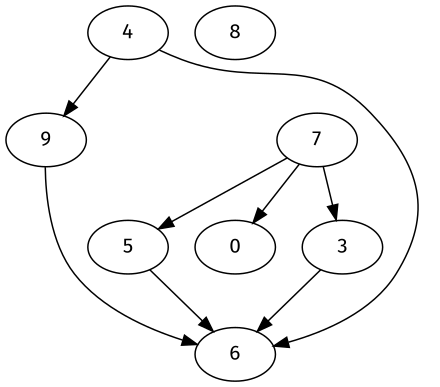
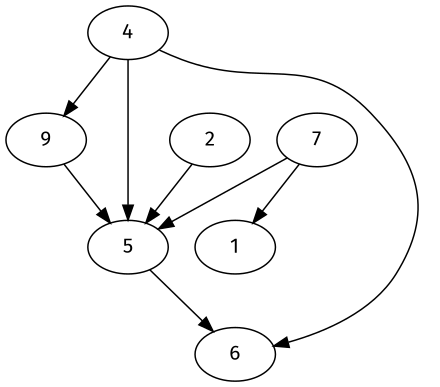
node "8": removed
edge "4" -> "5": added
node "2": added
node "0": label "0" -> "1"
node "3": removed
edge "9" -> "6": now "9" -> "5"
